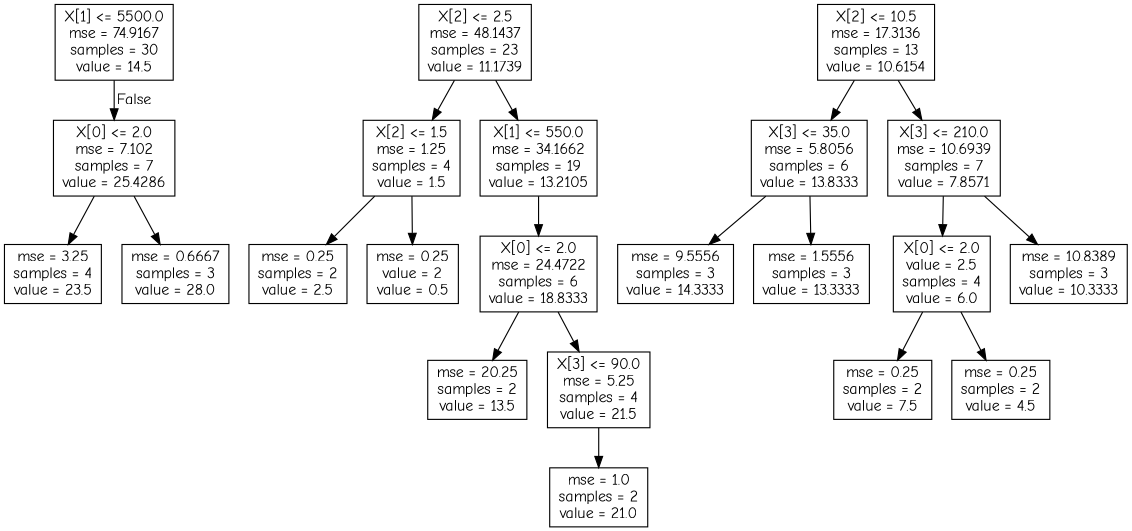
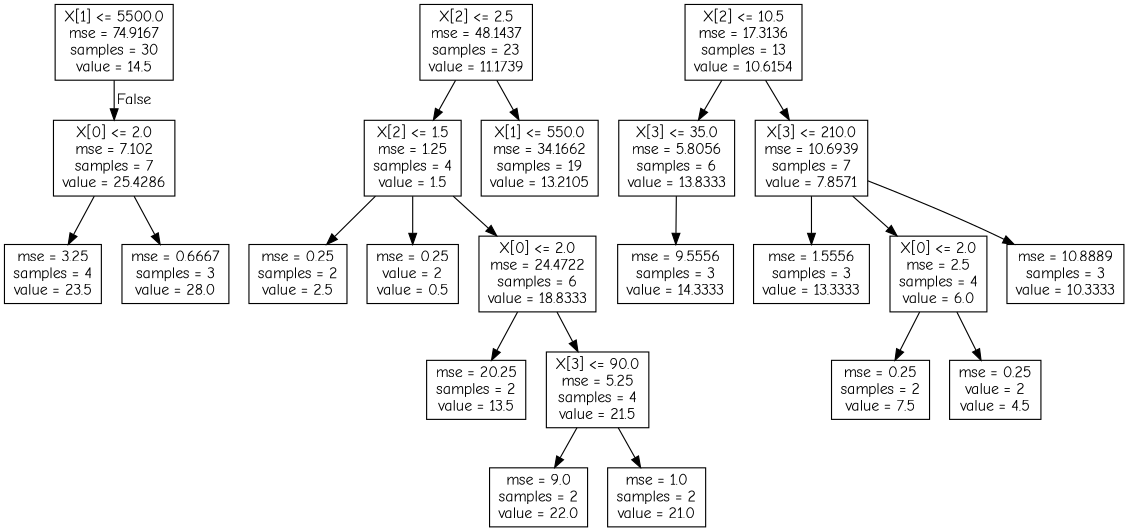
edge "X[1] <= 550.0 mse = 34.1662 samples = 19 value = 13.2105" -> "X[0] <= 2.0 mse = 24.4722 samples = 6 value = 18.8333": now "X[2] <= 1.5 mse = 1.25 samples = 4 value = 1.5" -> "X[0] <= 2.0 mse = 24.4722 samples = 6 value = 18.8333"
edge "X[3] <= 35.0 mse = 5.8056 samples = 6 value = 13.8333" -> "mse = 1.5556 samples = 3 value = 13.3333": now "X[3] <= 210.0 mse = 10.6939 samples = 7 value = 7.8571" -> "mse = 1.5556 samples = 3 value = 13.3333"
node "X[0] <= 2.0 value = 2.5 samples = 4 value = 6.0": label "X[0] <= 2.0 value = 2.5 samples = 4 value = 6.0" -> "X[0] <= 2.0 mse = 2.5 samples = 4 value = 6.0"
node "mse = 10.8389 samples = 3 value = 10.3333": label "mse = 10.8389 samples = 3 value = 10.3333" -> "mse = 10.8889 samples = 3 value = 10.3333"
node "mse = 0.25 samples = 2 value = 4.5": label "mse = 0.25 samples = 2 value = 4.5" -> "mse = 0.25 value = 2 value = 4.5"
node "mse = 9.0 samples = 2 value = 22.0": added
